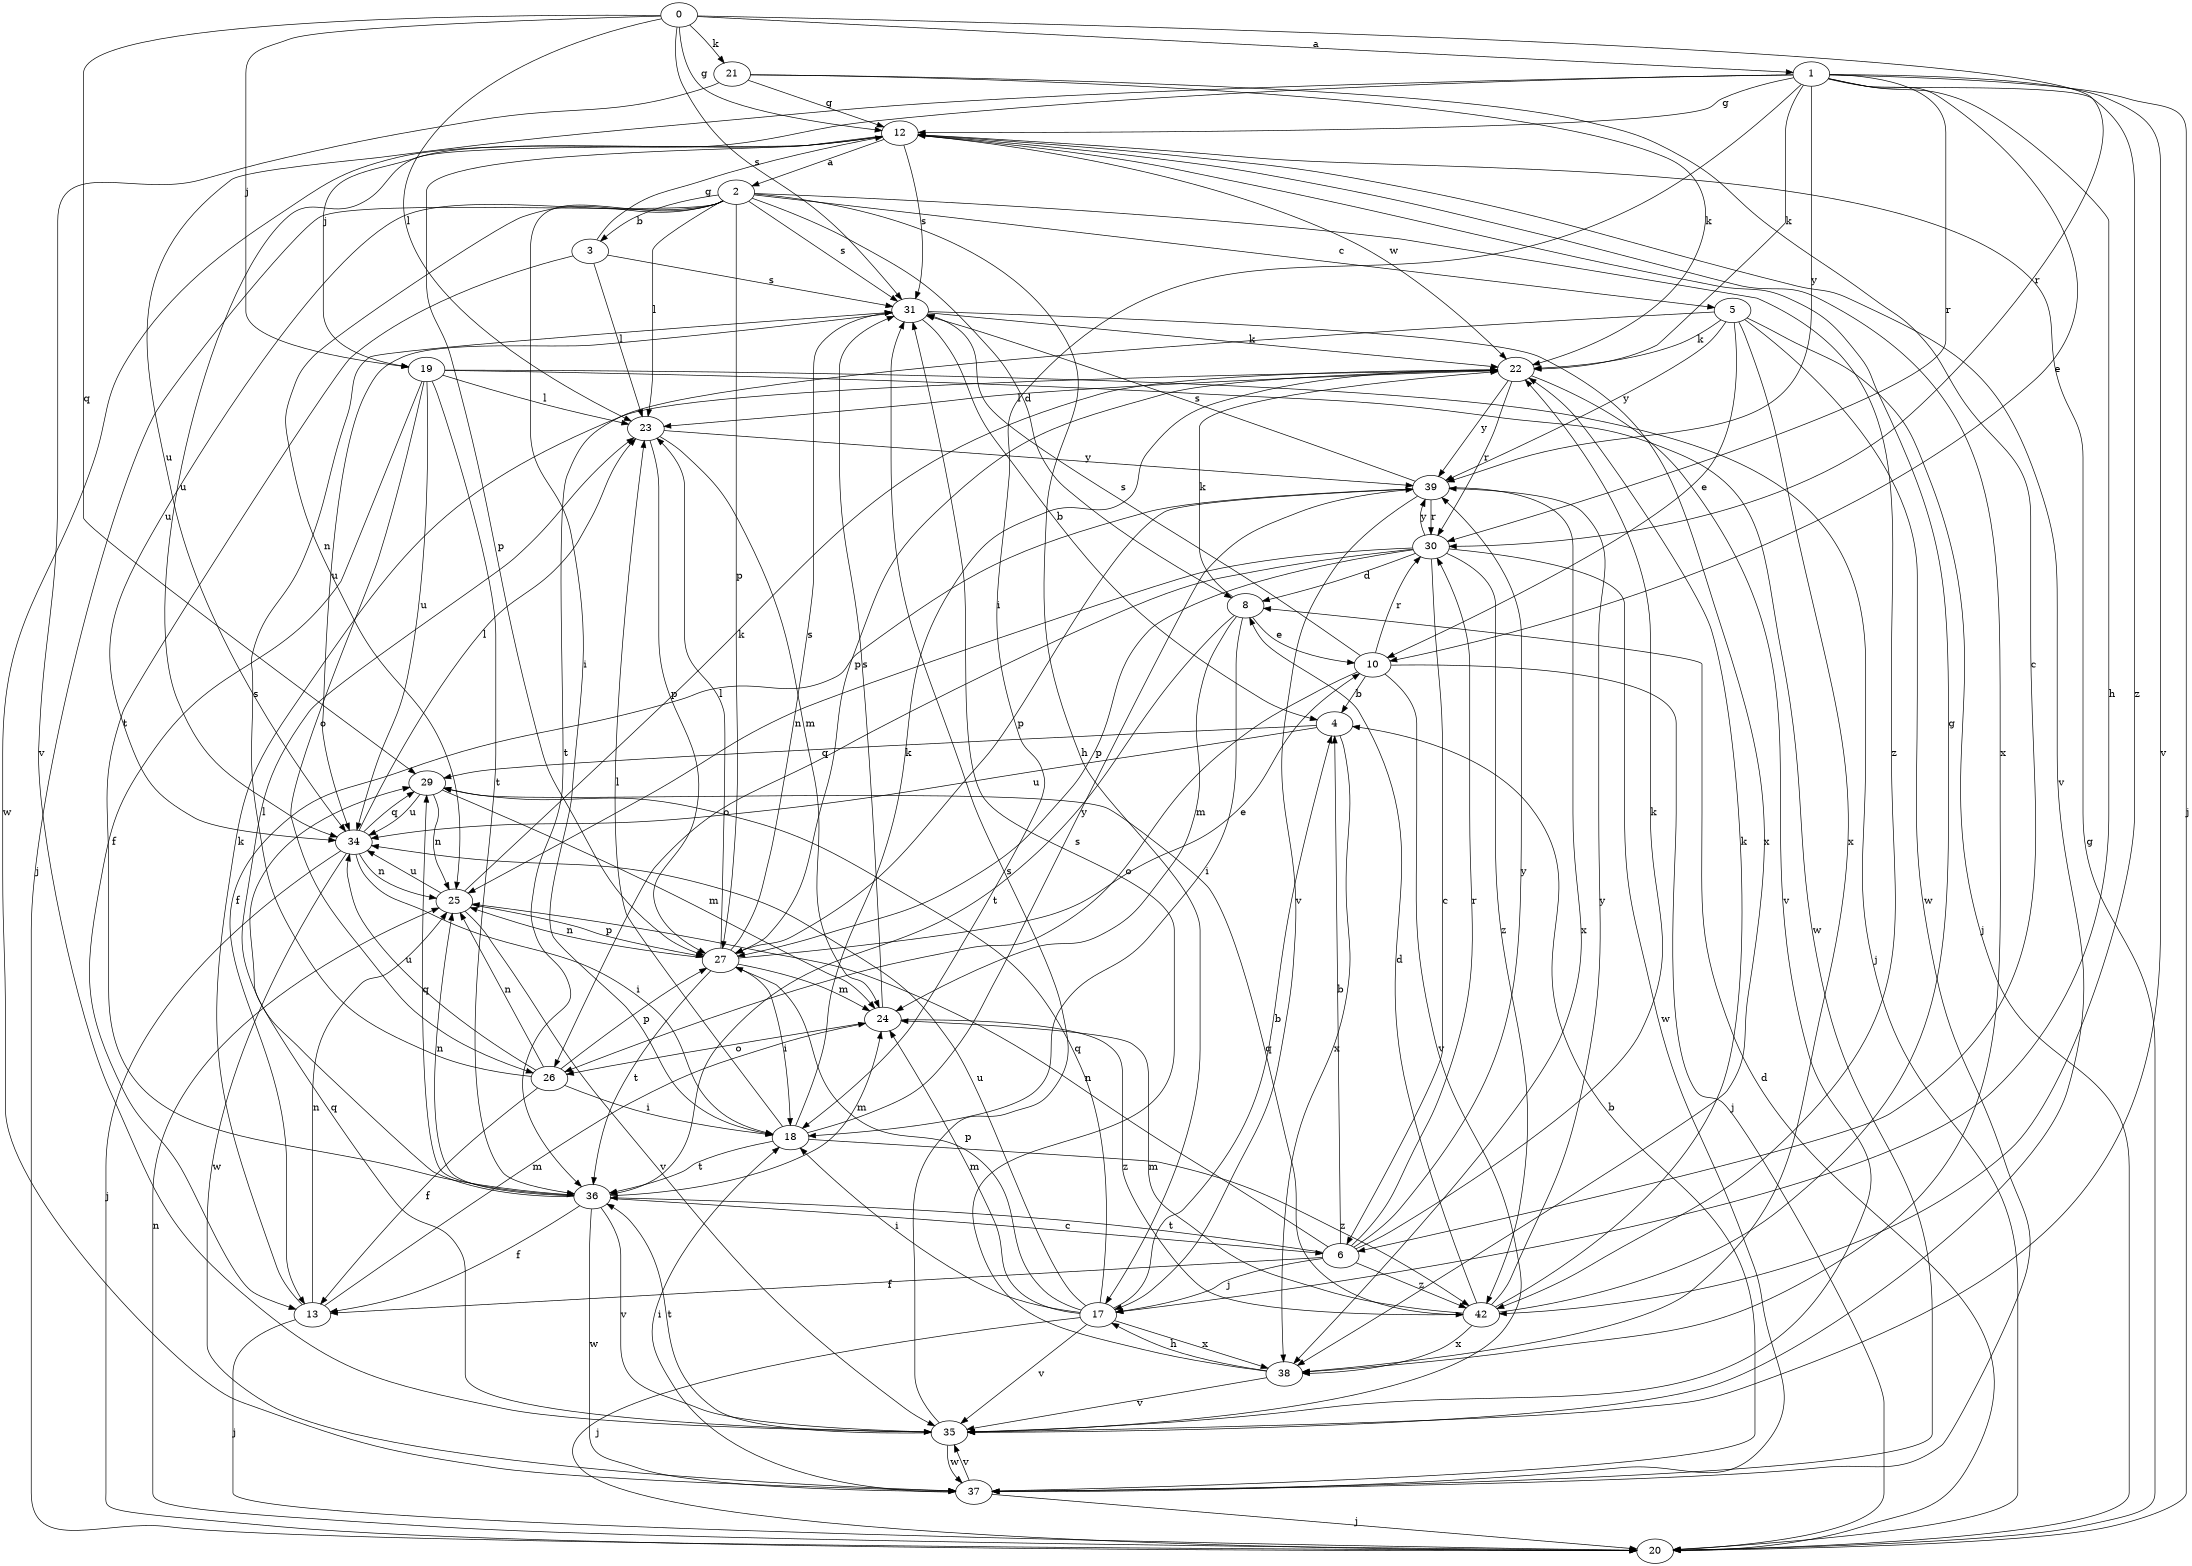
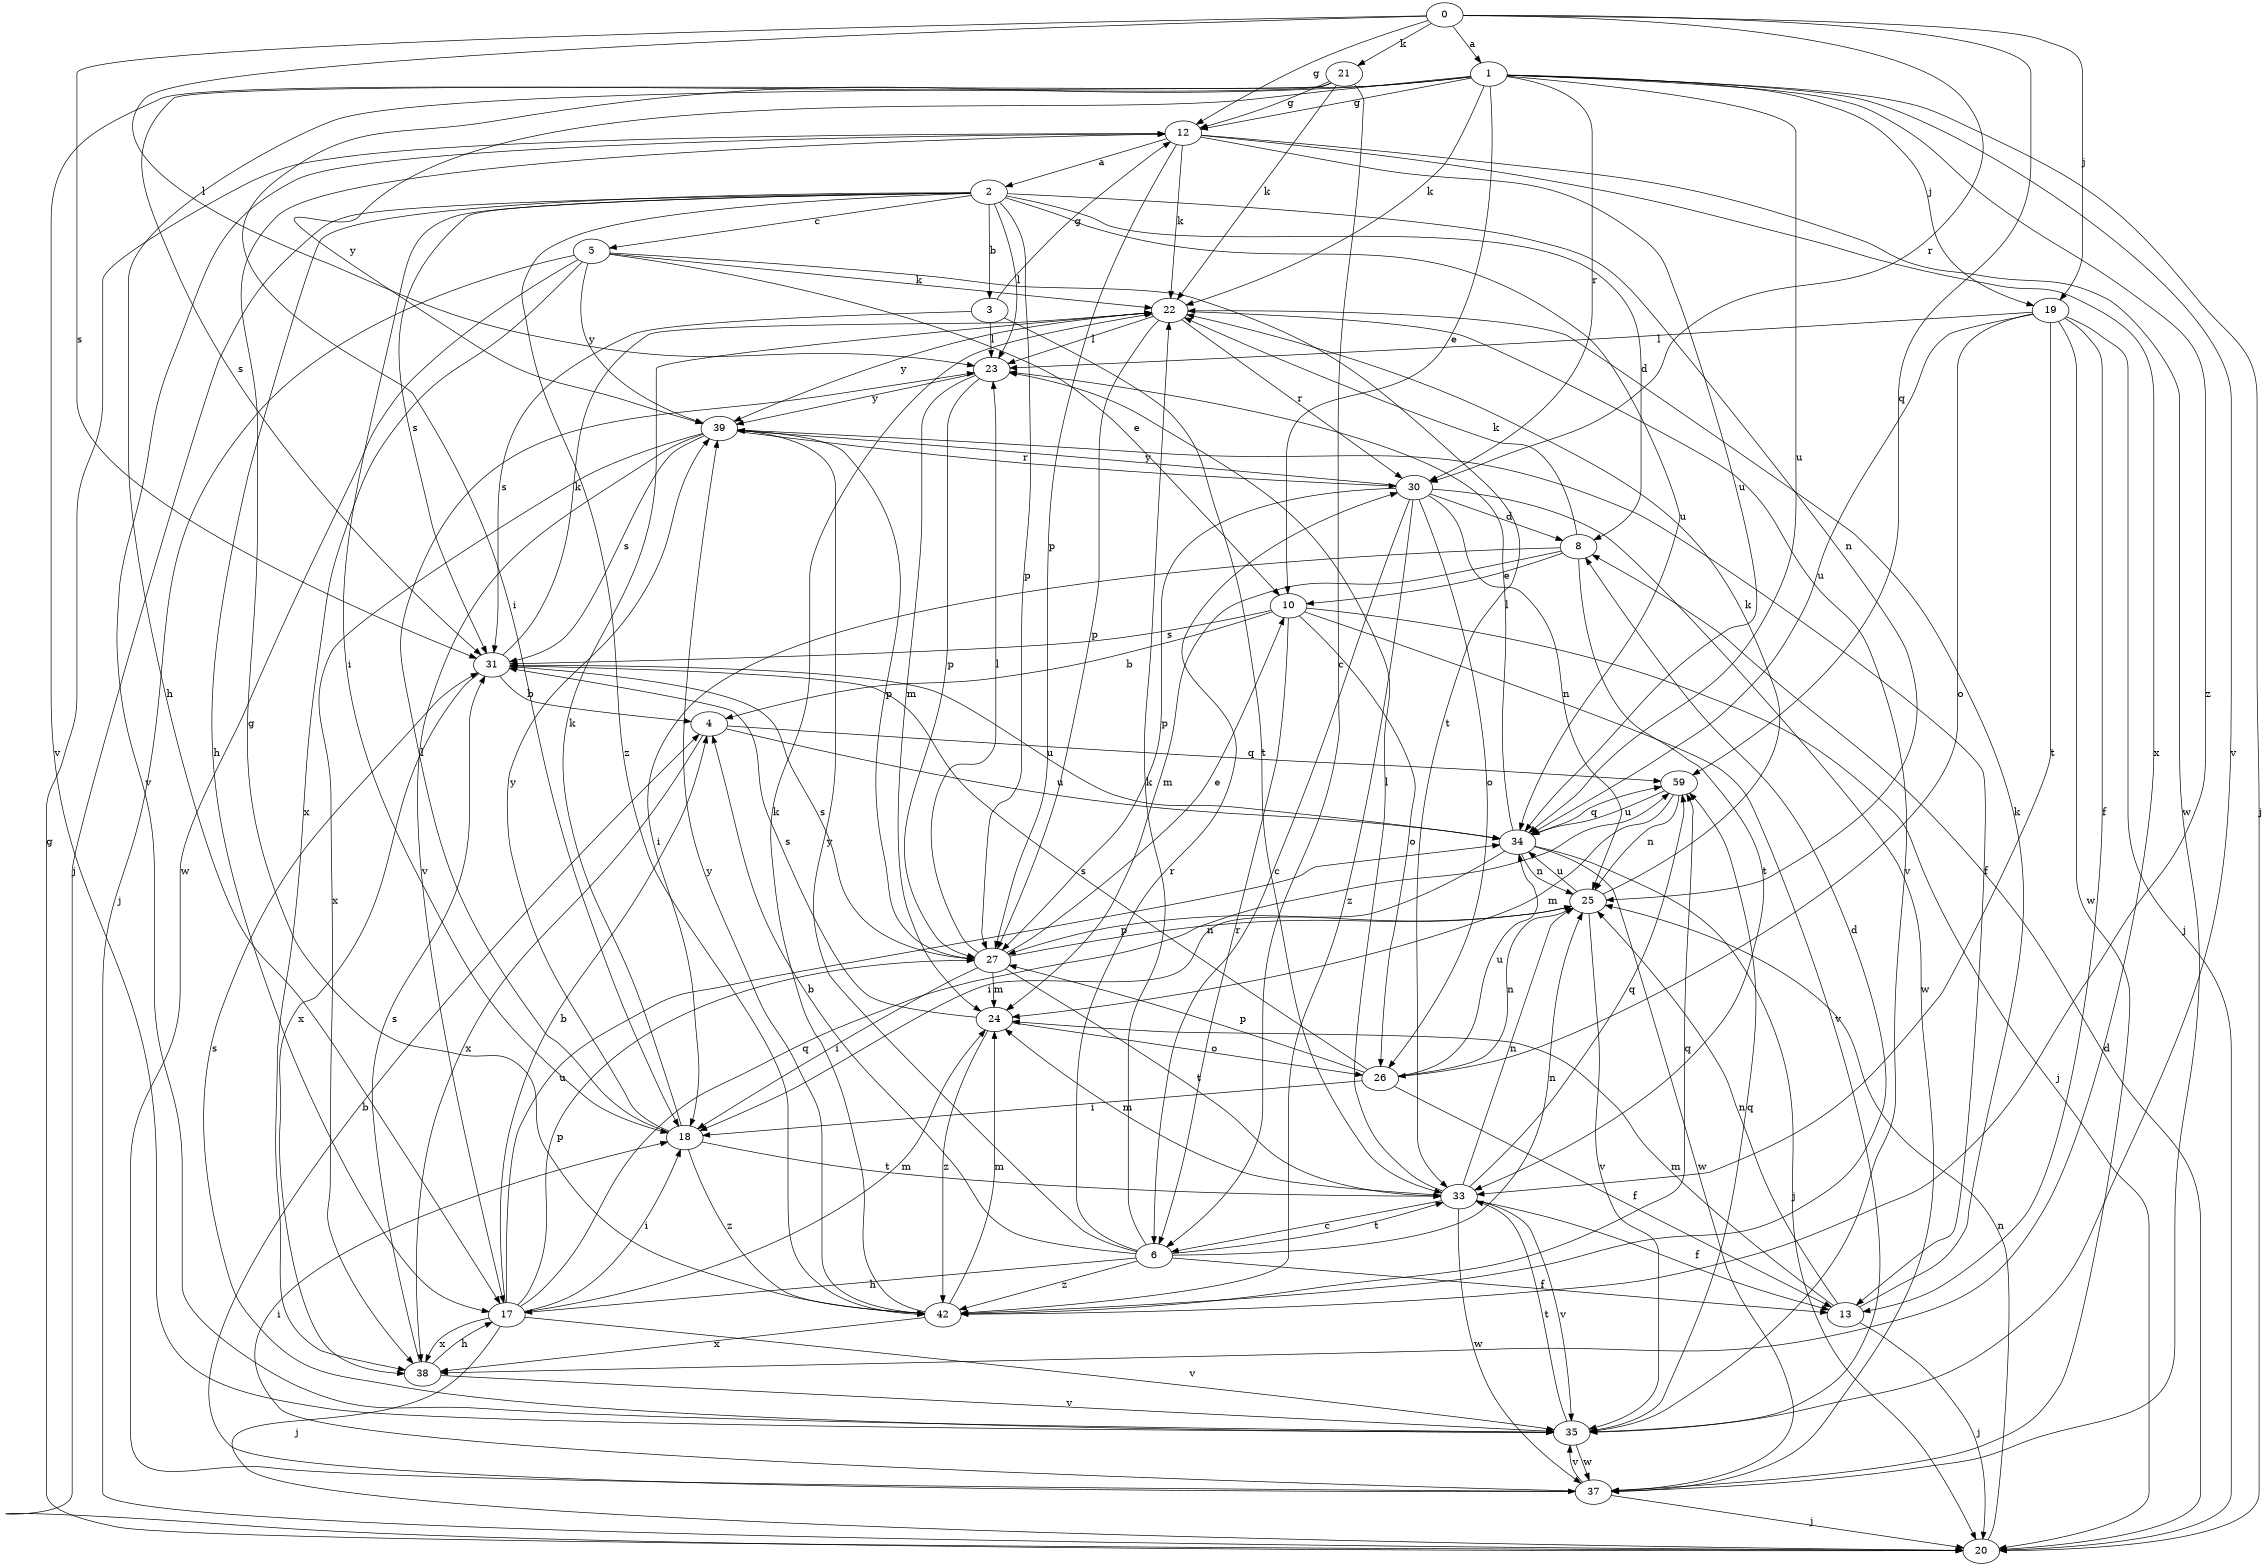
edge "12" -> "31": now "21" -> "31"
edge "12" -> "22": label "w" -> "k"
edge "10" -> "30": now "10" -> "6"
node "29": label "29" -> "59"
node "36": label "36" -> "33"
edge "6" -> "17": label "j" -> "h"
